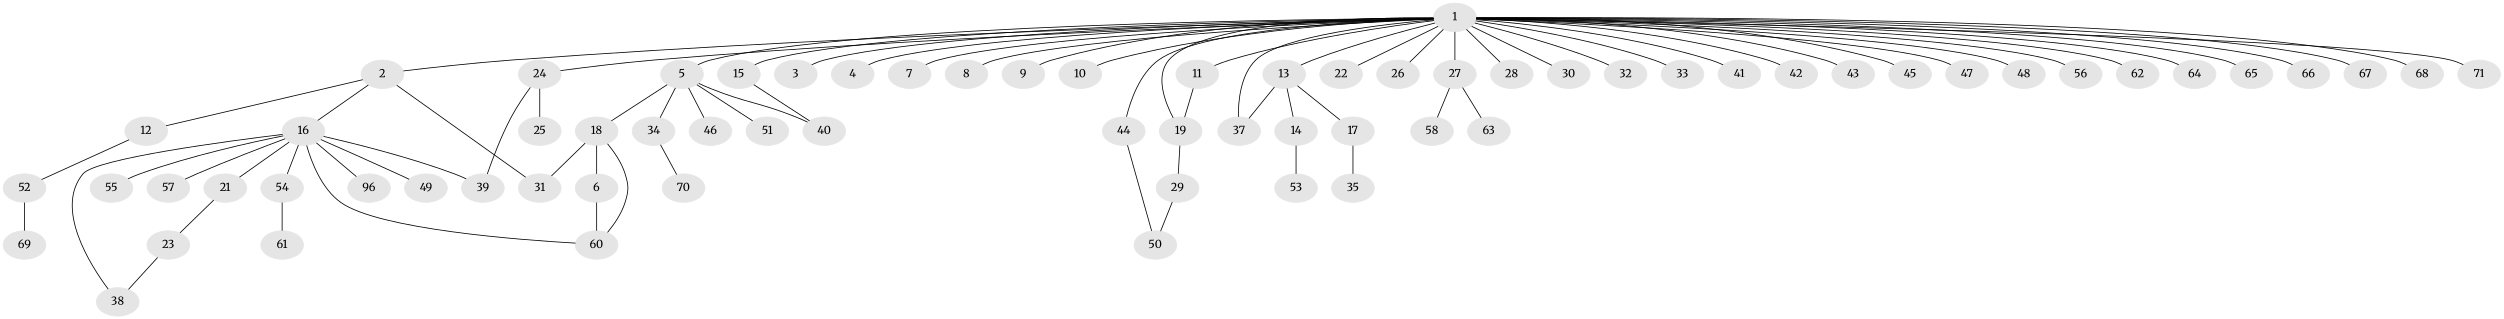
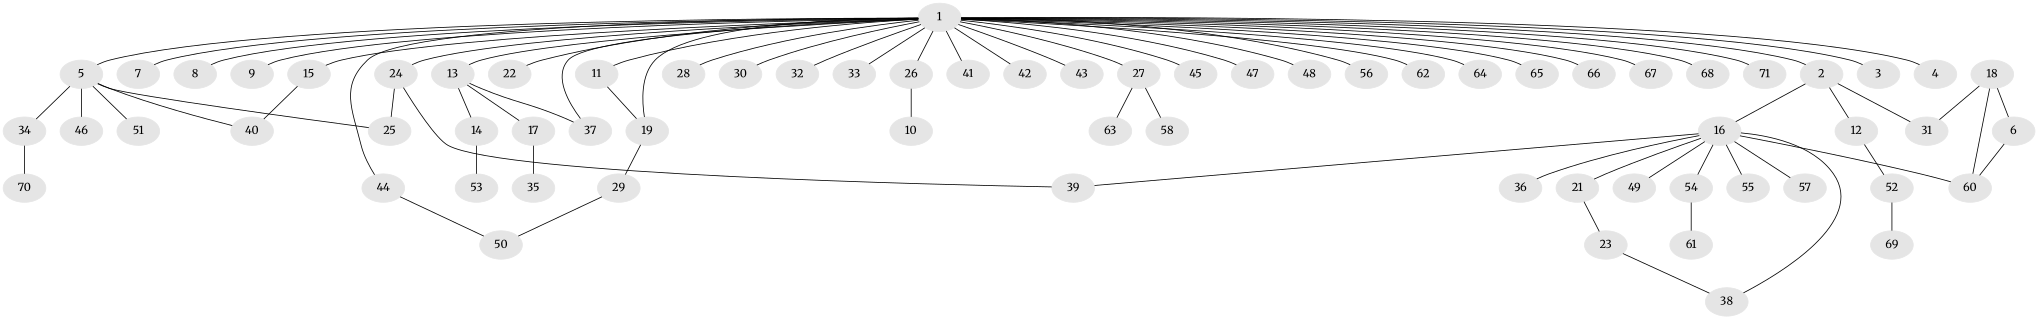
edge "1" -- "10": now "26" -- "10"
edge "5" -- "18": now "5" -- "25"
node "96": label "96" -> "36"
